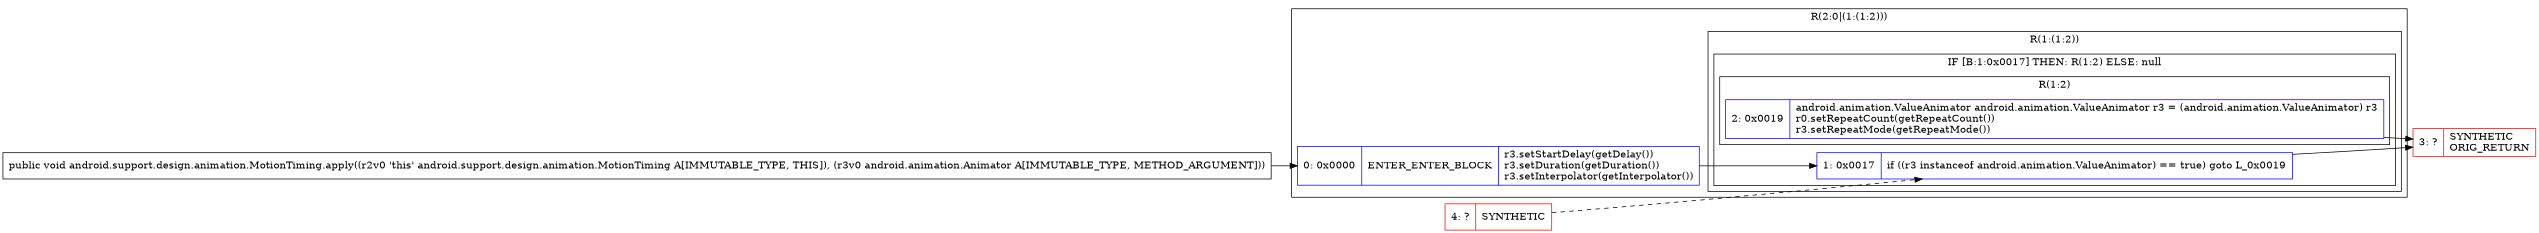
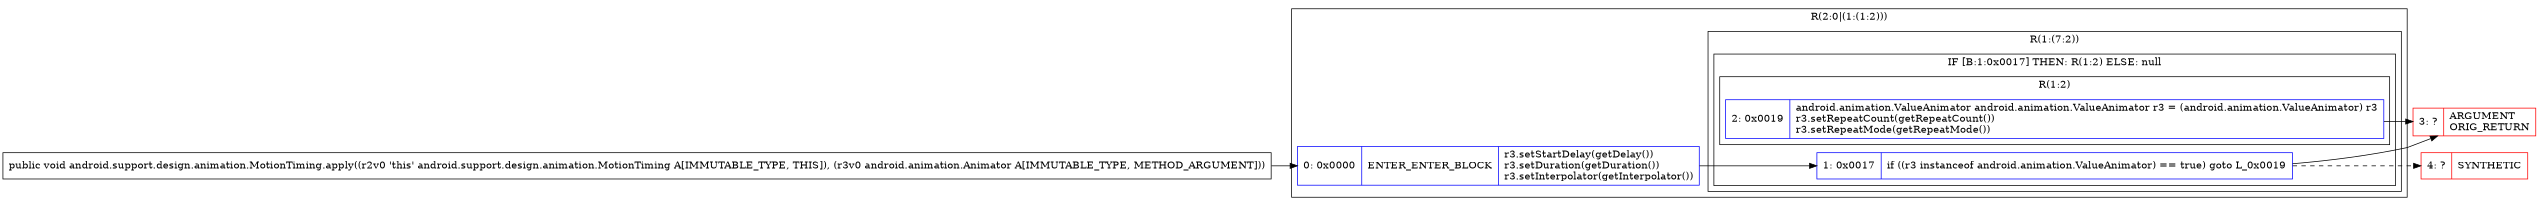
cluster "R(1:(1:2))": label "R(1:(1:2))" -> "R(1:(7:2))"
node "2: 0x0019": text "r0.setRepeatCount(getRepeatCount())" -> "r3.setRepeatCount(getRepeatCount())"
node "3: ?": text "SYNTHETIC" -> "ARGUMENT"
edge "4: ?" -> "1: 0x0017": reversed
